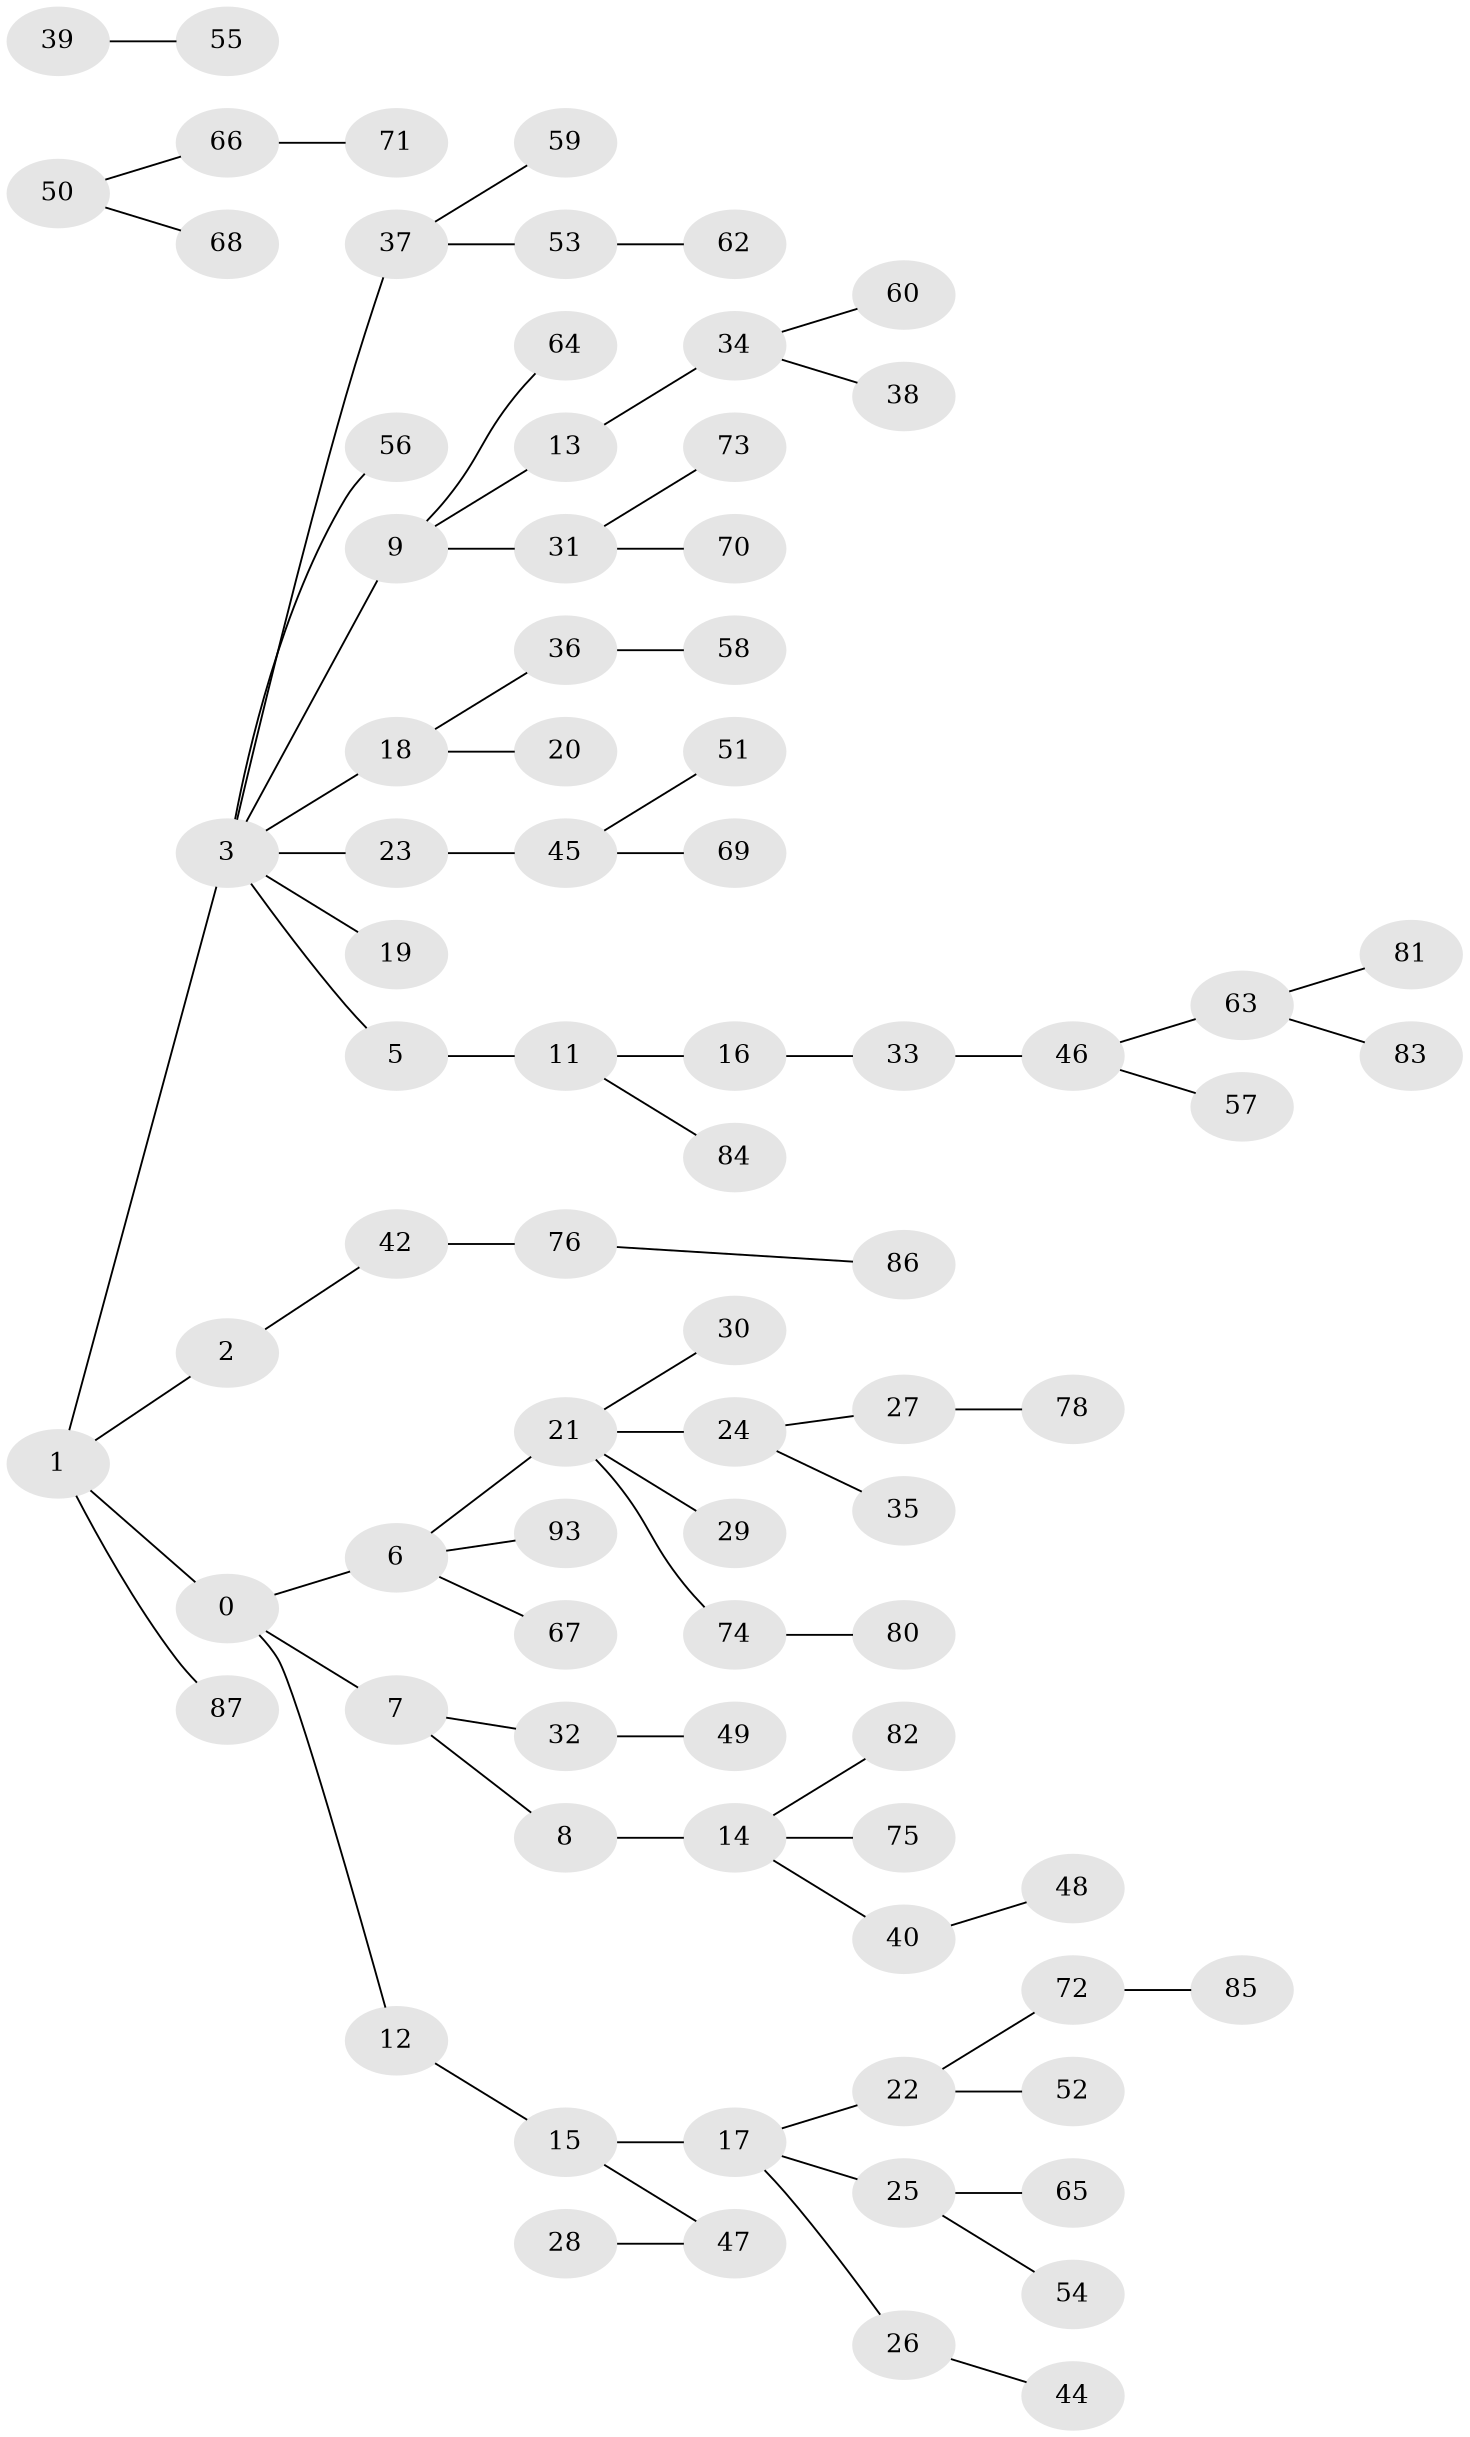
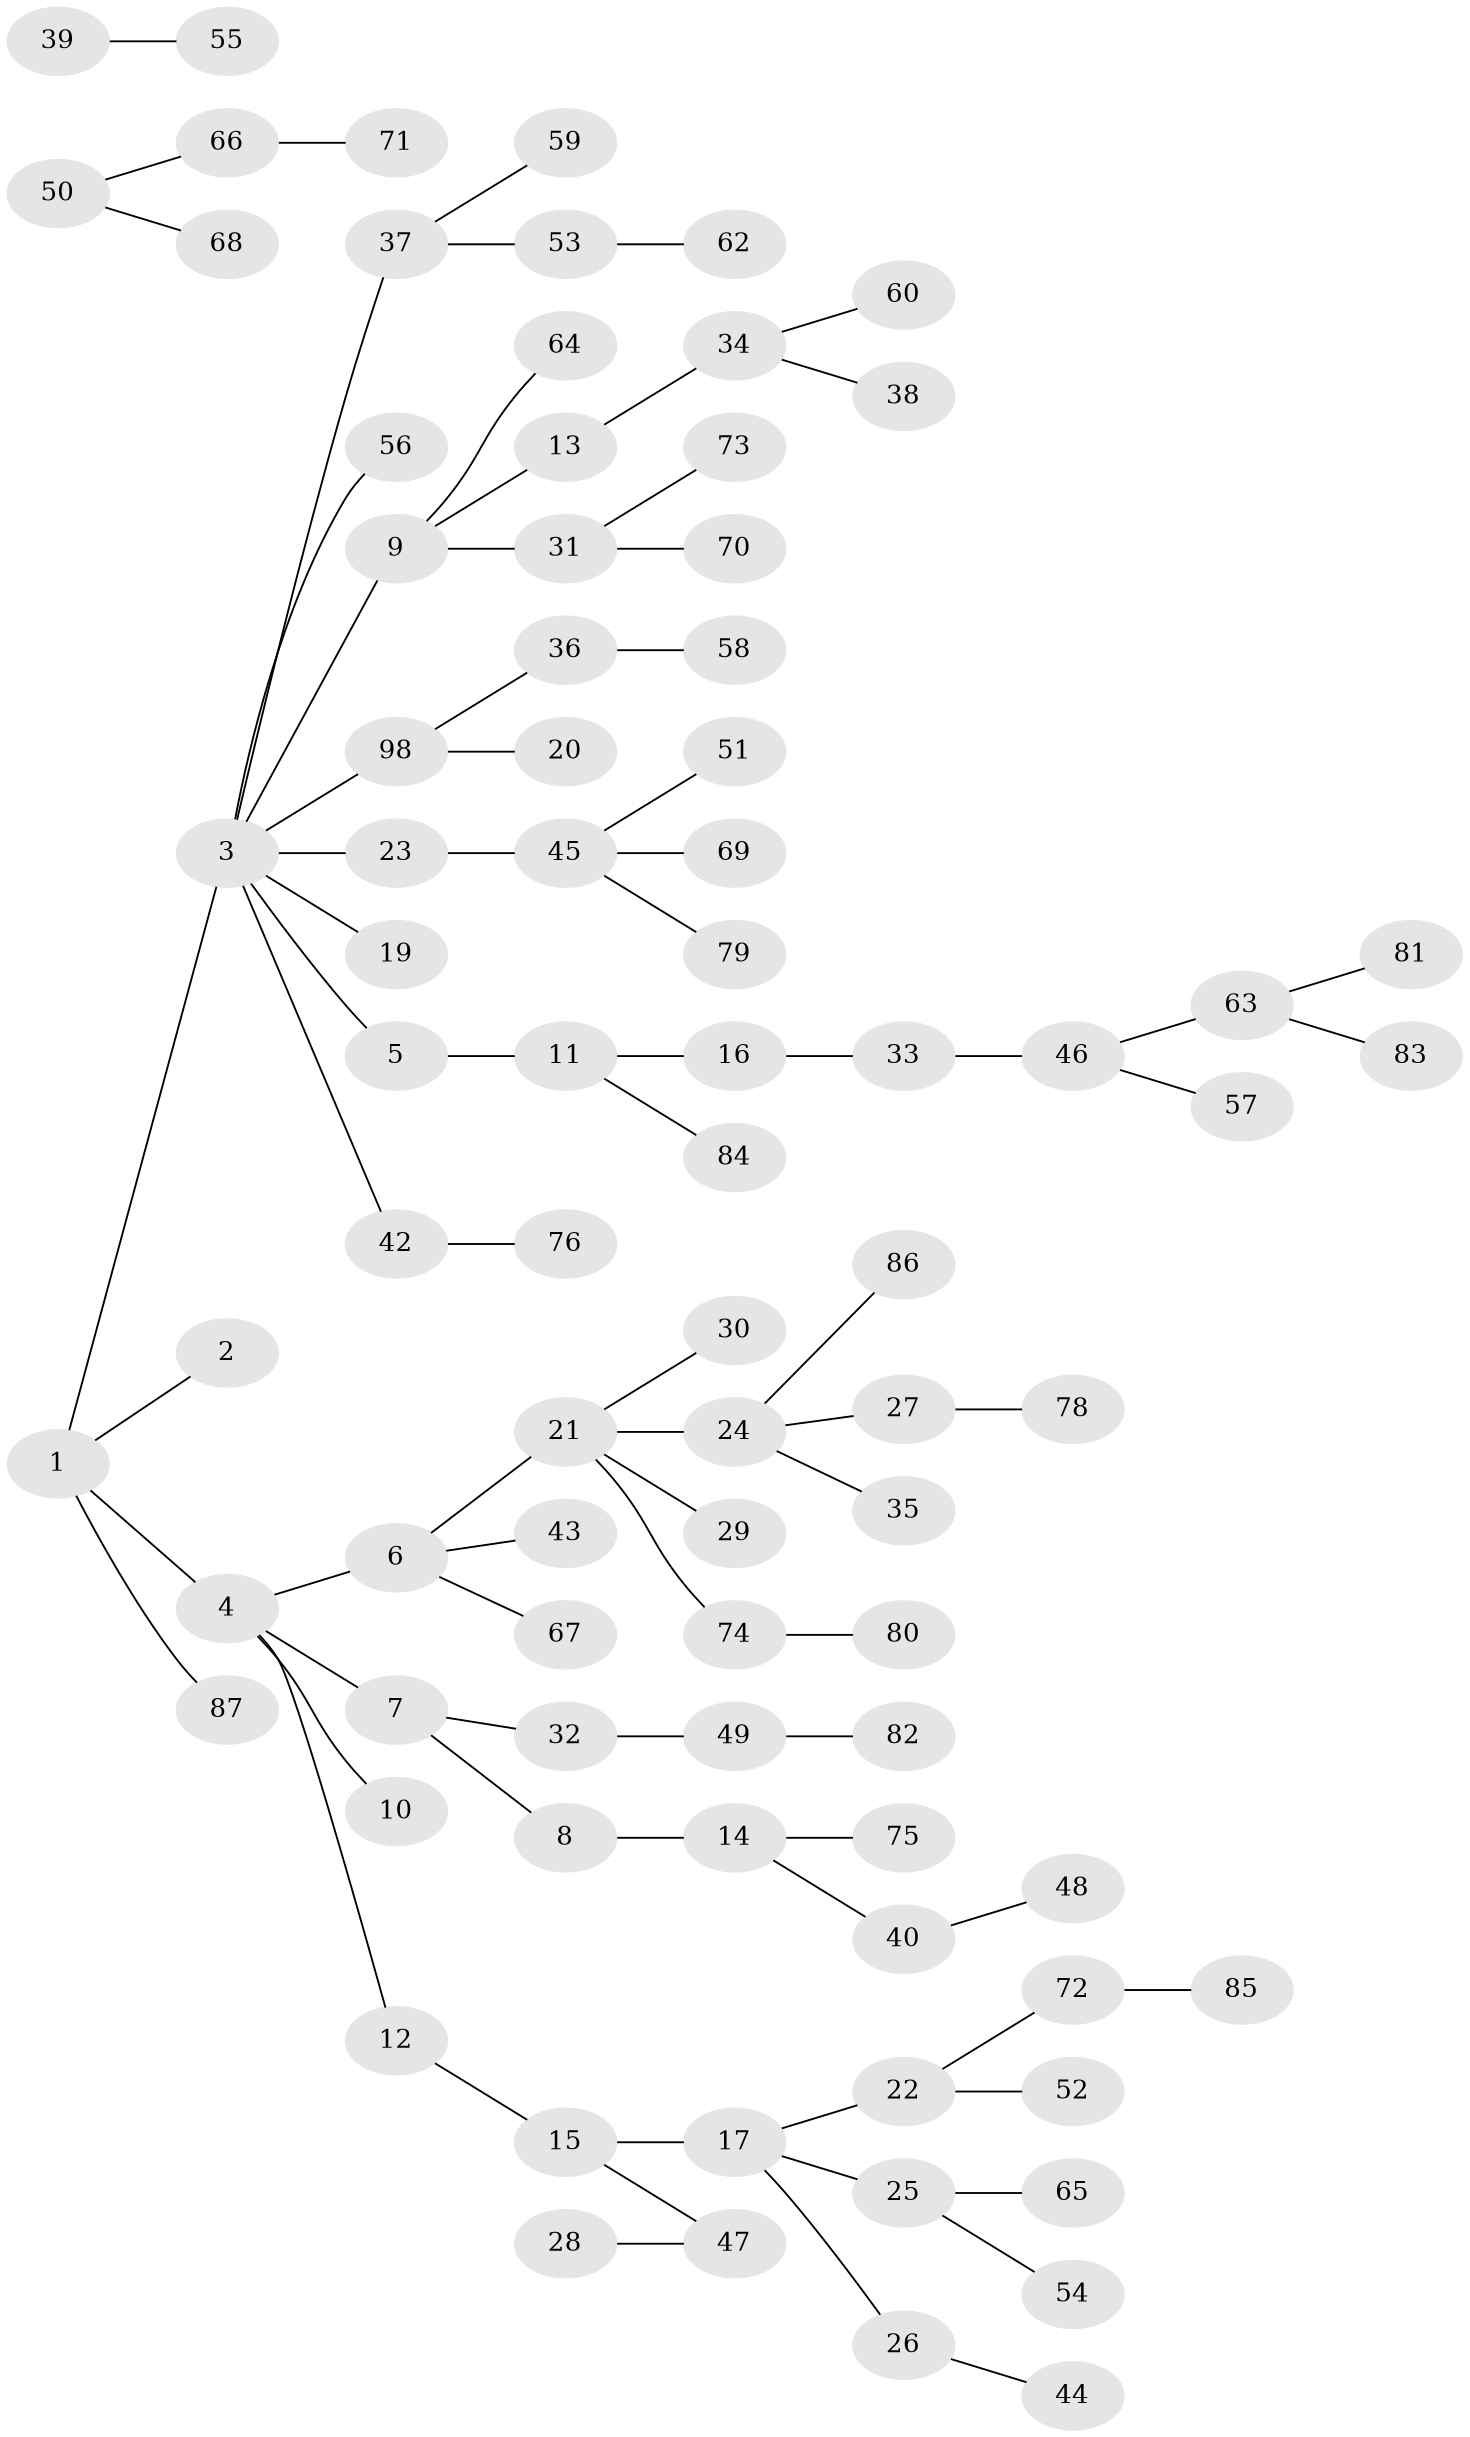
node "18": label "18" -> "98"
node "79": added
edge "76" -- "86": now "24" -- "86"
edge "42" -- "2": now "42" -- "3"
node "93": label "93" -> "43"
node "0": label "0" -> "4"
edge "82" -- "14": now "82" -- "49"
node "10": added
